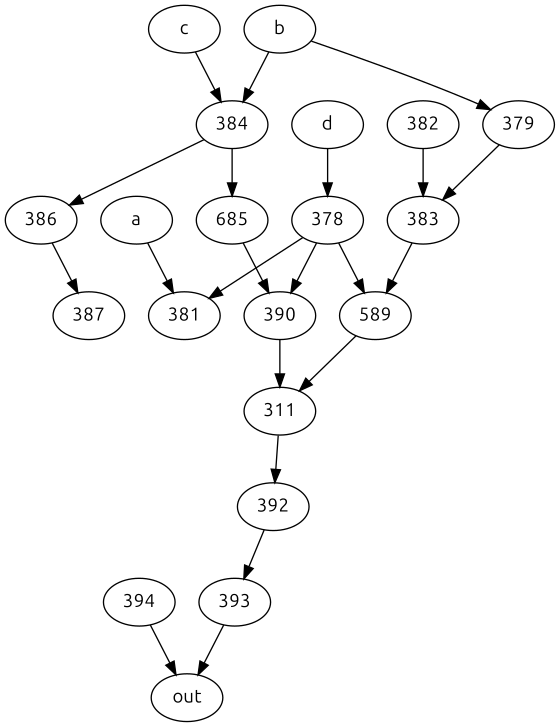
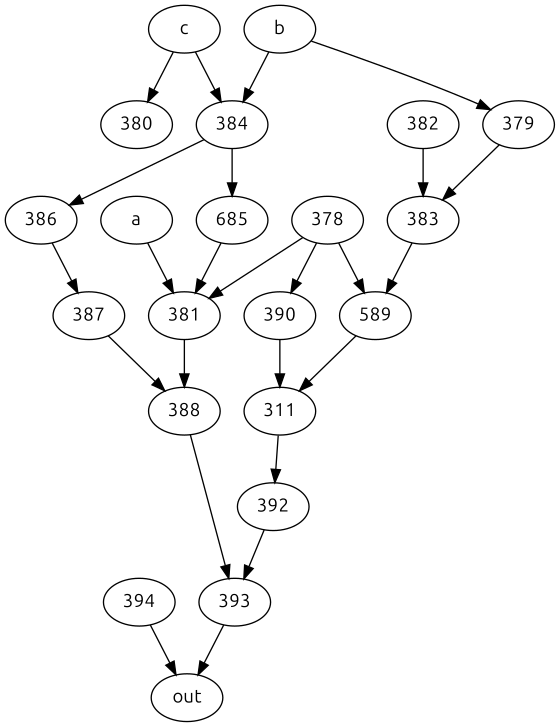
node "380": added
node "d": removed
edge "685" -> "390": now "685" -> "381"
node "388": added
